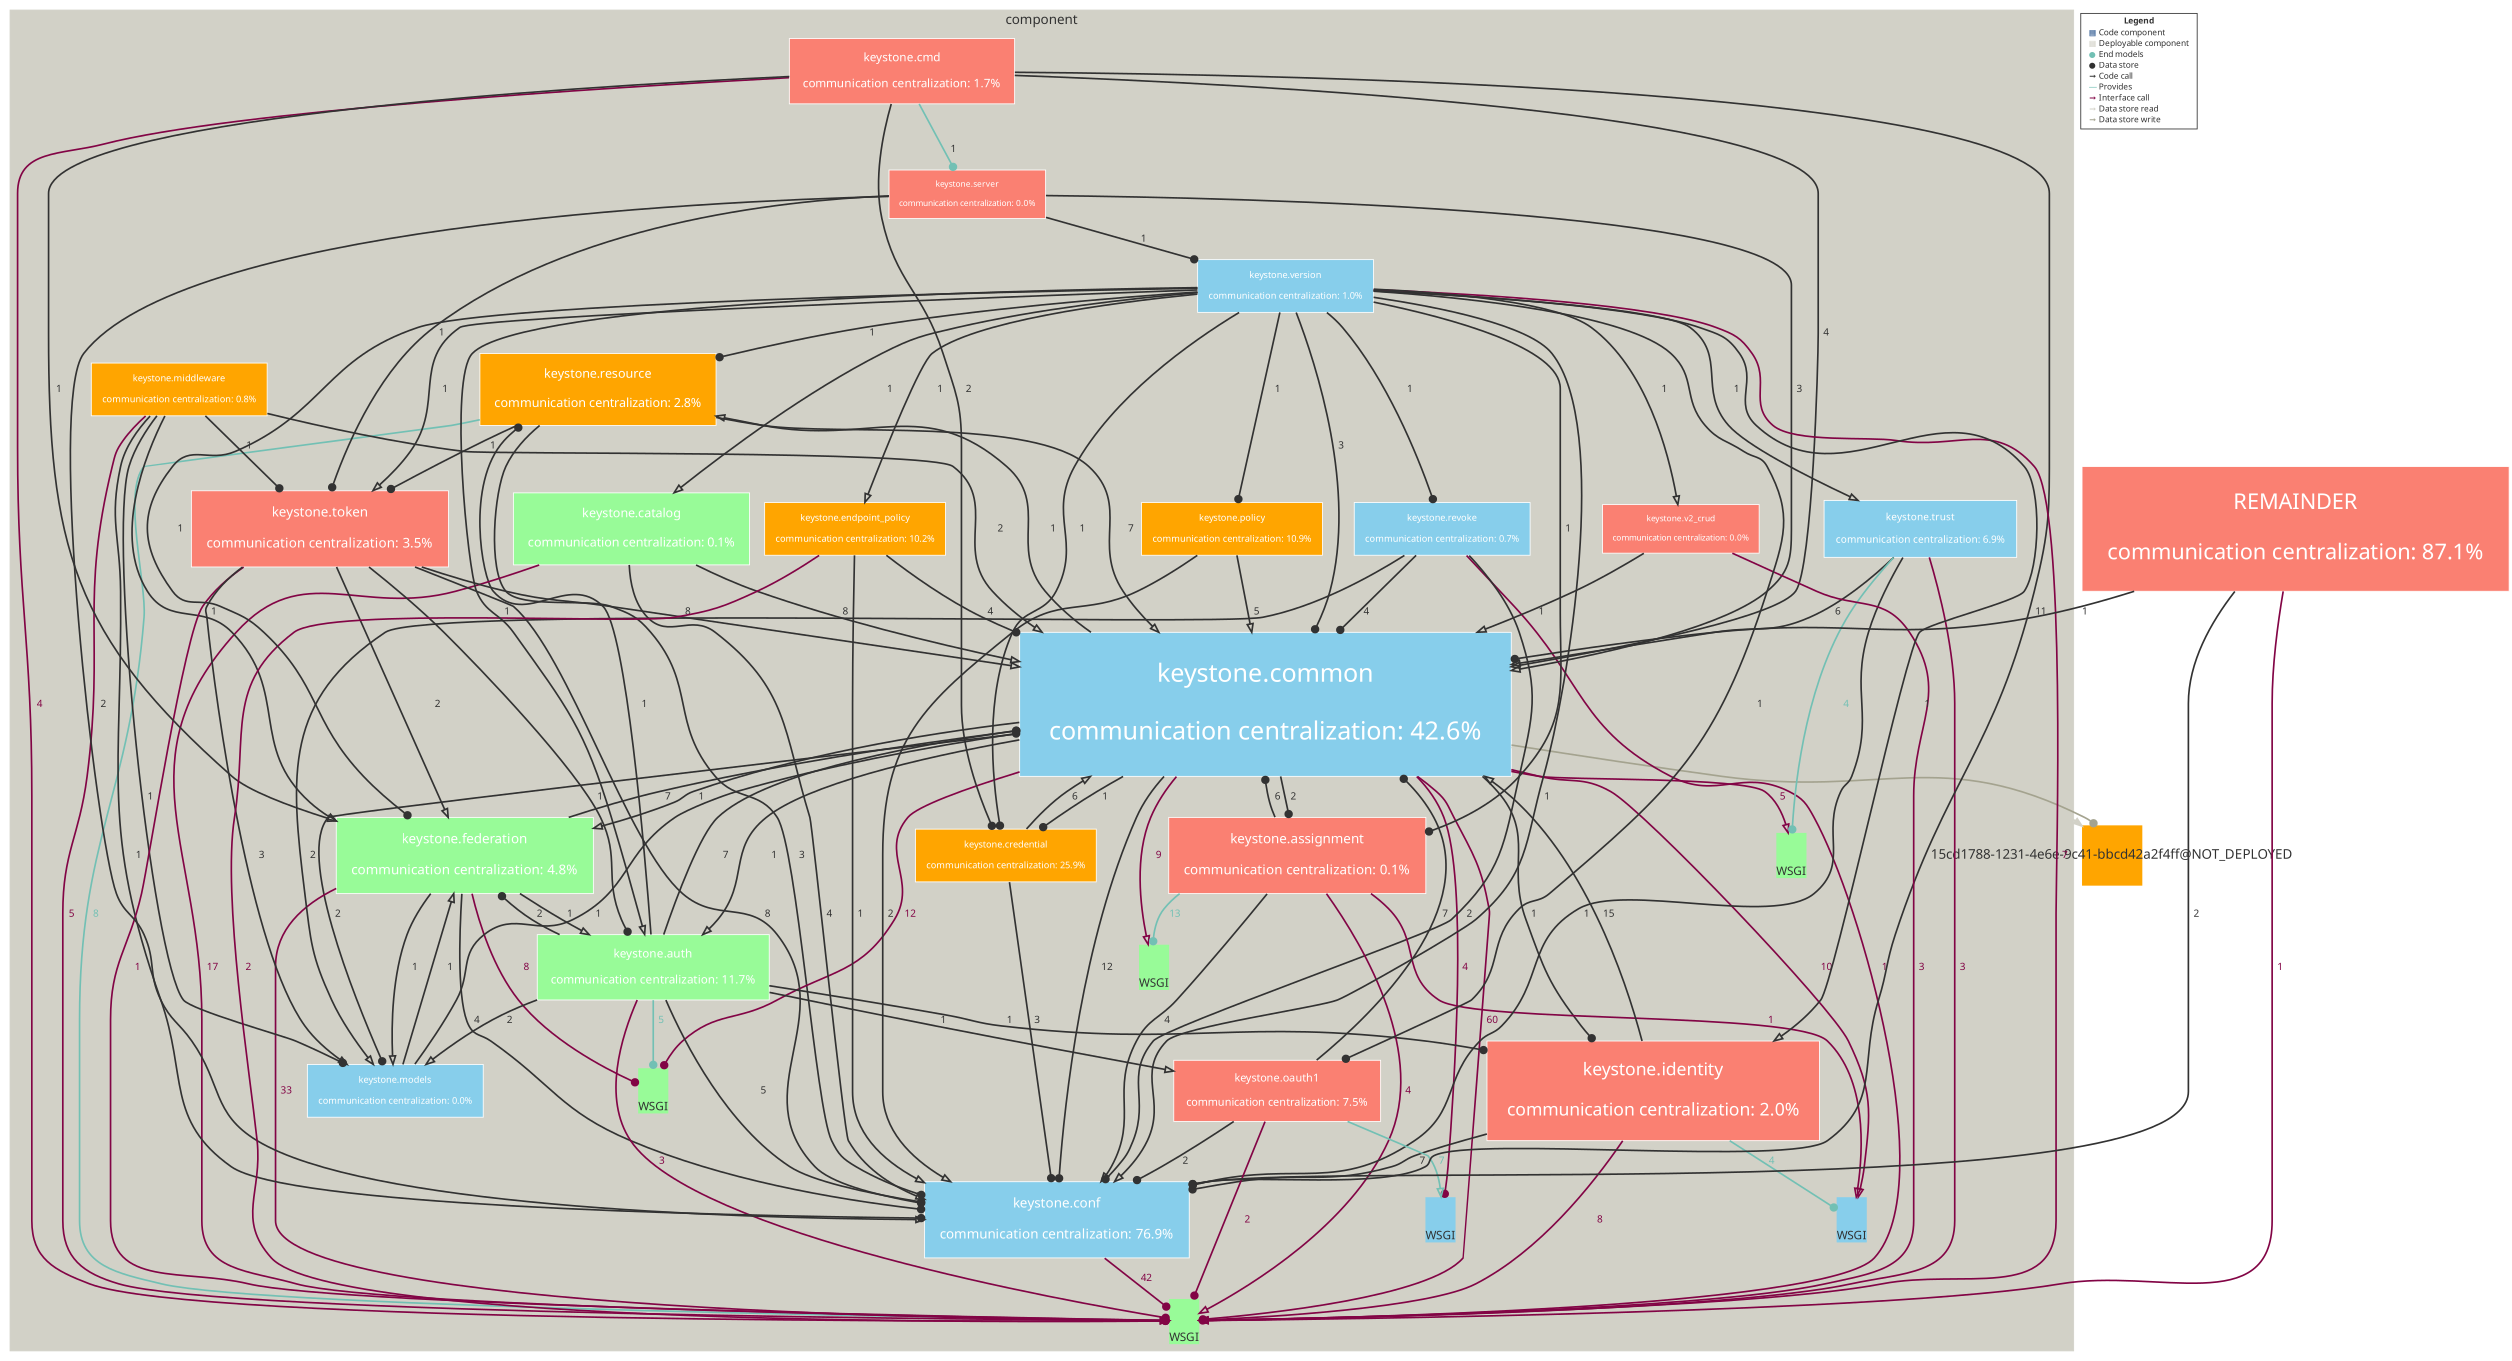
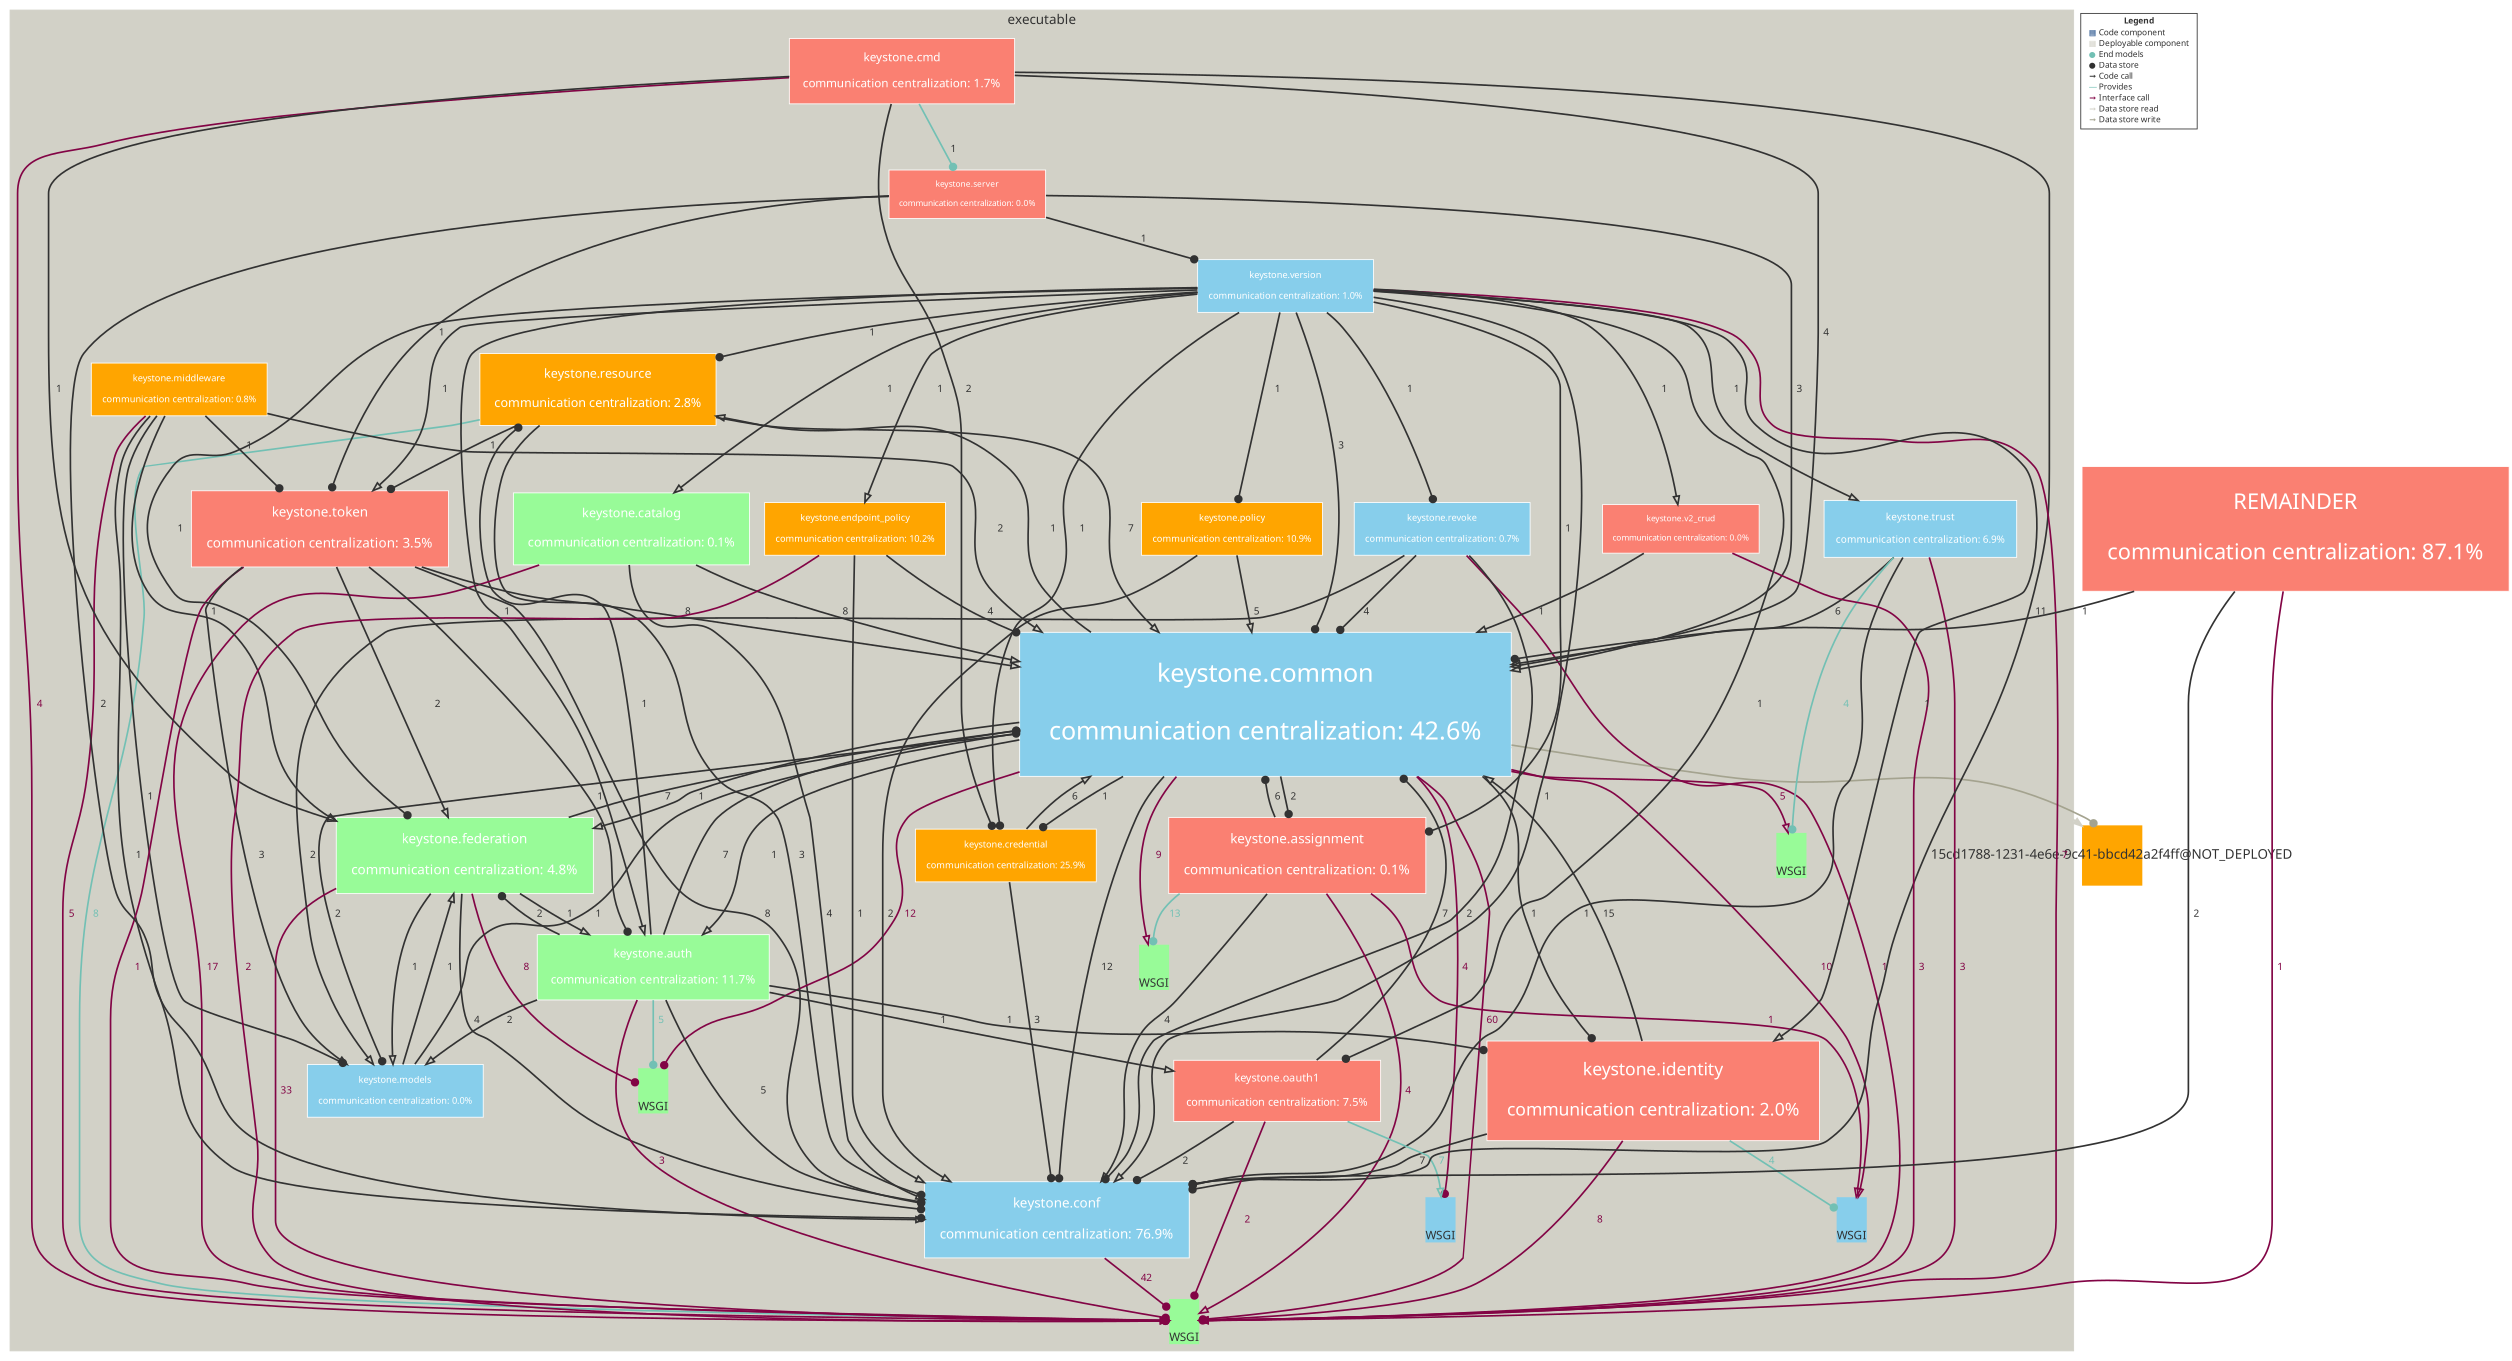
cluster "component": label "component" -> "executable"
